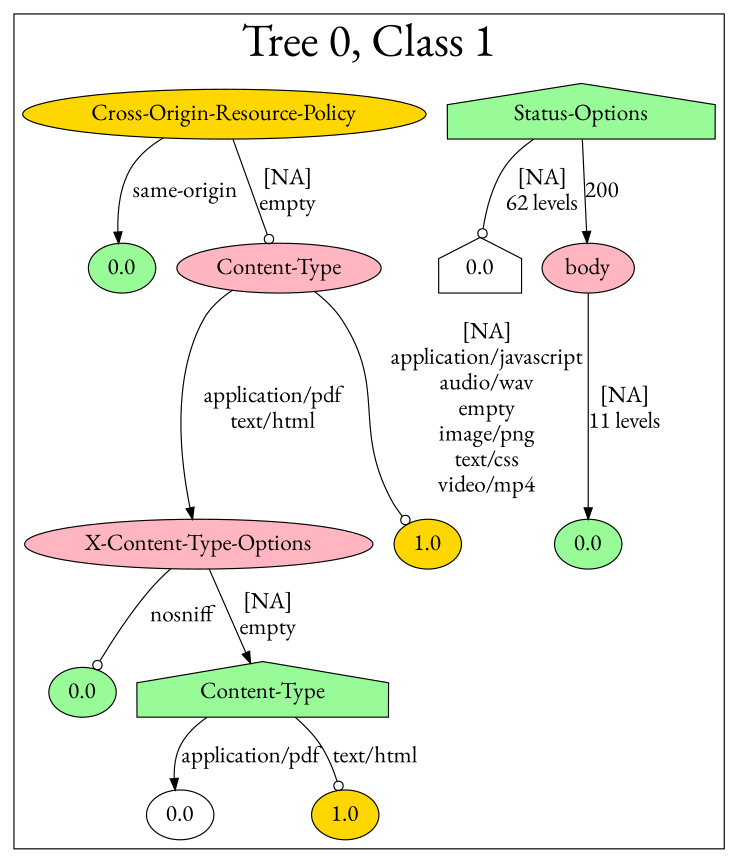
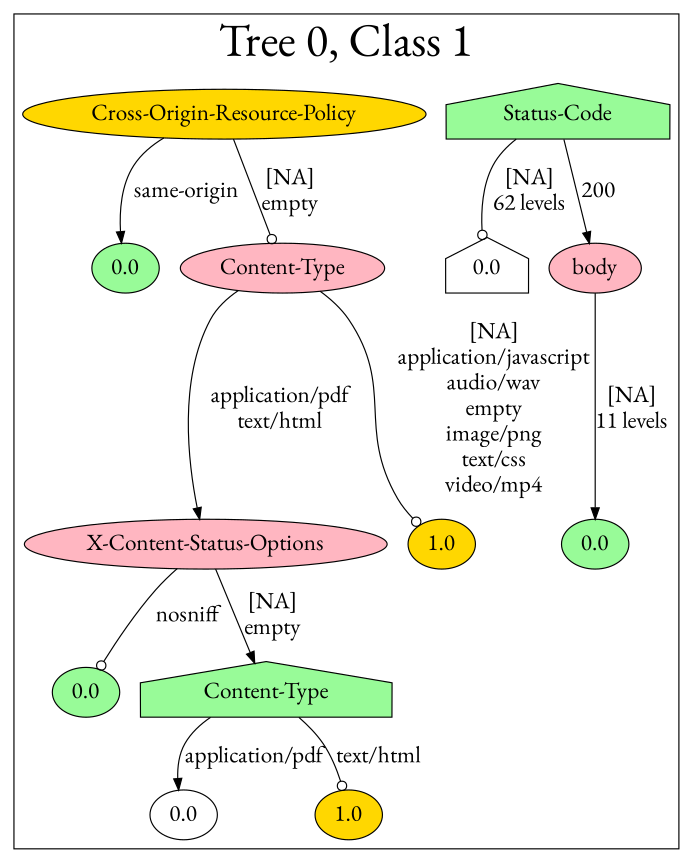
node "Status-Options": label "Status-Options" -> "Status-Code"
node "X-Content-Type-Options": label "X-Content-Type-Options" -> "X-Content-Status-Options"
